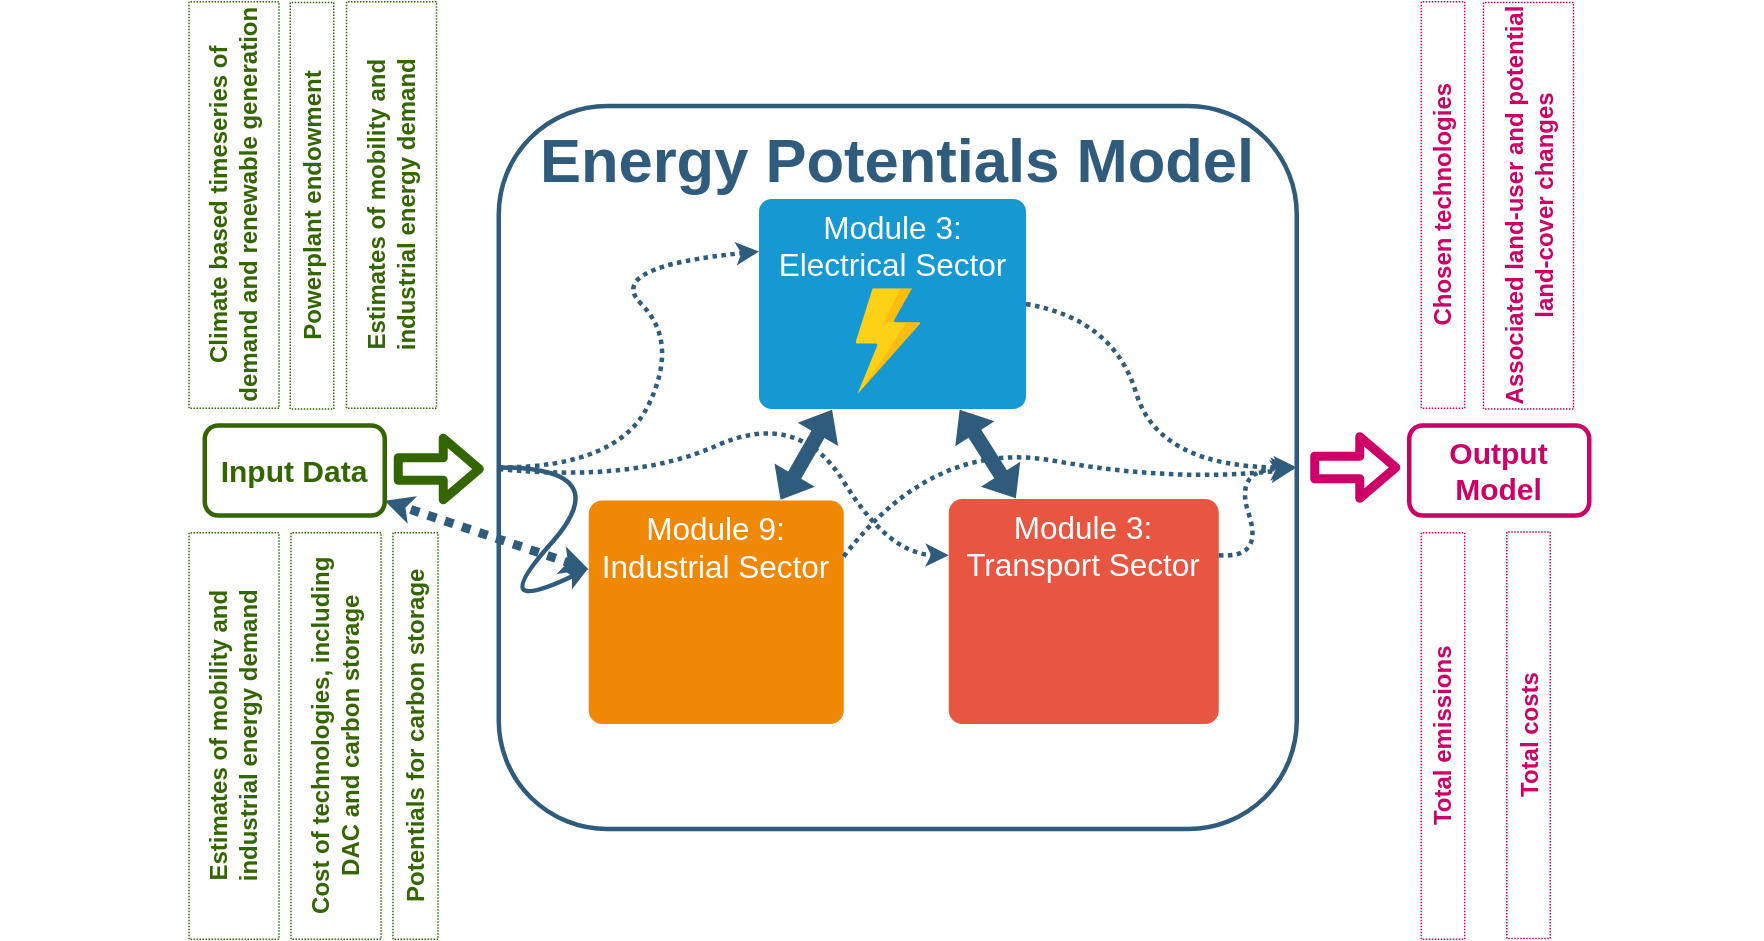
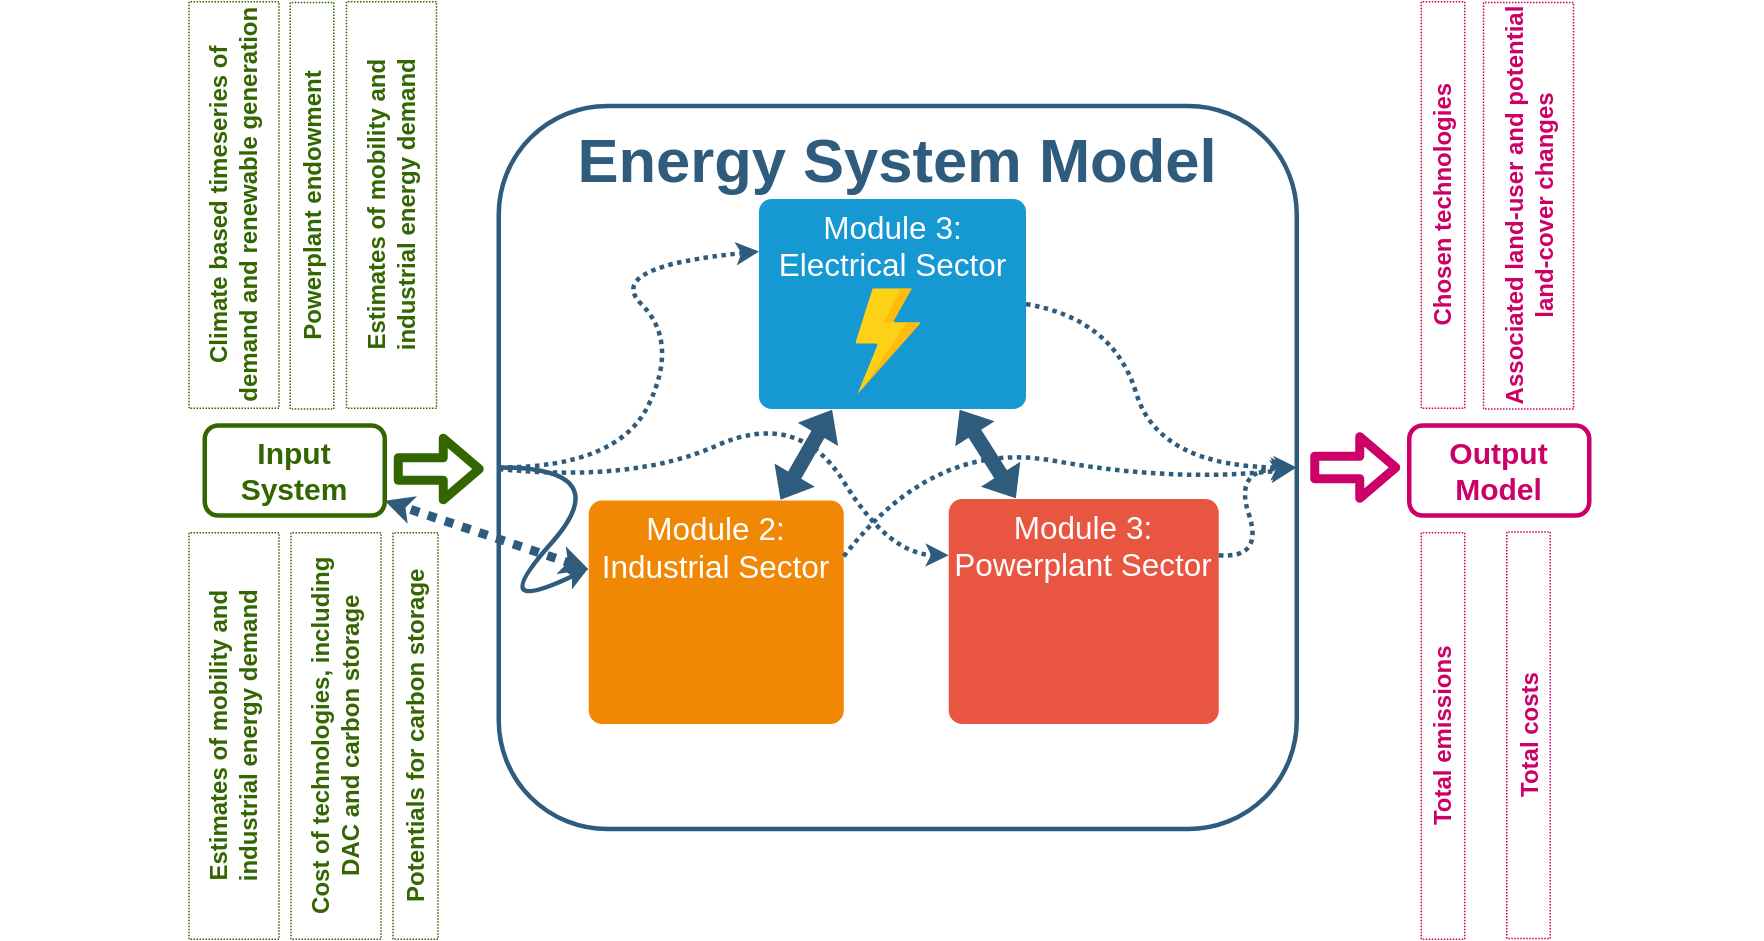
node "Energy Potentials Model": label "Energy Potentials Model" -> "Energy System Model"
node "Input Data": label "Input Data" -> "Input System"
node "Module 3: Transport Sector": label "Module 3: Transport Sector" -> "Module 3: Powerplant Sector"
node "Module 9: Industrial Sector": label "Module 9: Industrial Sector" -> "Module 2: Industrial Sector"
